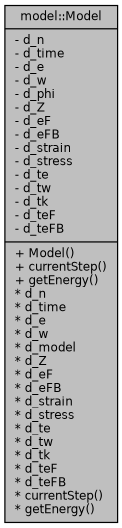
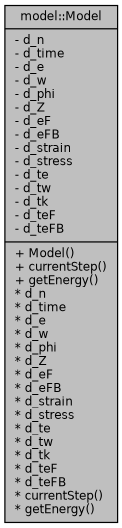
node "model::Model": text "* d_model" -> "* d_phi"
